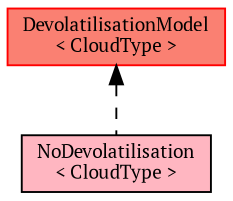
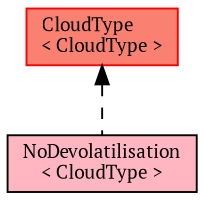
node "DevolatilisationModel < CloudType >": label "DevolatilisationModel < CloudType >" -> "CloudType < CloudType >"
